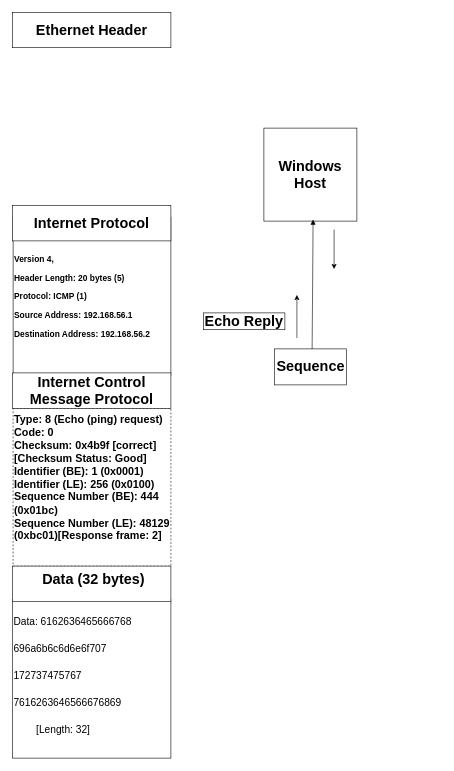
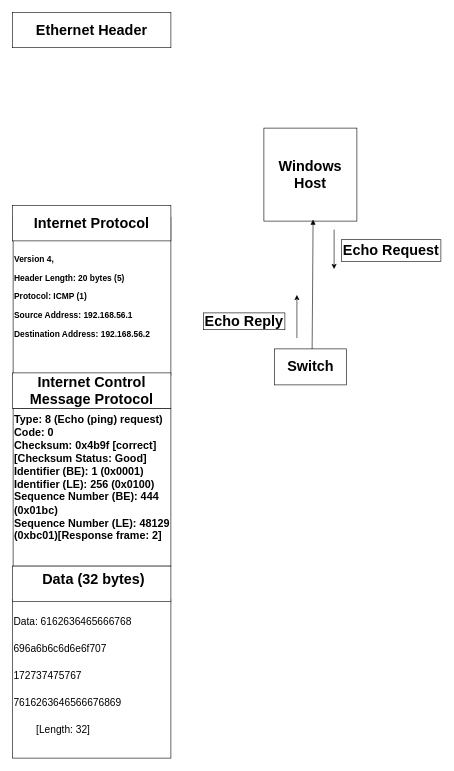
node "Echo Request": added
node "Sequence": label "Sequence" -> "Switch"
node "Type: 8 (Echo (ping) request) Code: 0 Checksum: 0x4b9f [correct] [Checksum Status: Good] Identifier (BE): 1 (0x0001) Identifier (LE): 256 (0x0100) Sequence Number (BE): 444 (0x01bc) Sequence Number (LE): 48129 (0xbc01)[Response frame: 2]": style dashed -> solid
